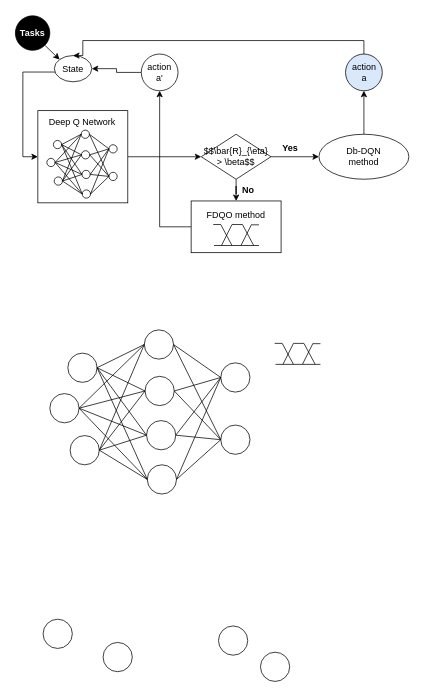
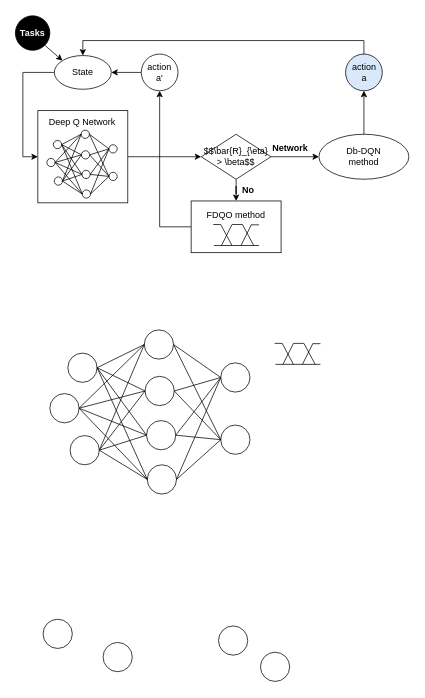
node "State": size 38x26 -> 57x34
node "Yes": label "Yes" -> "Network"
